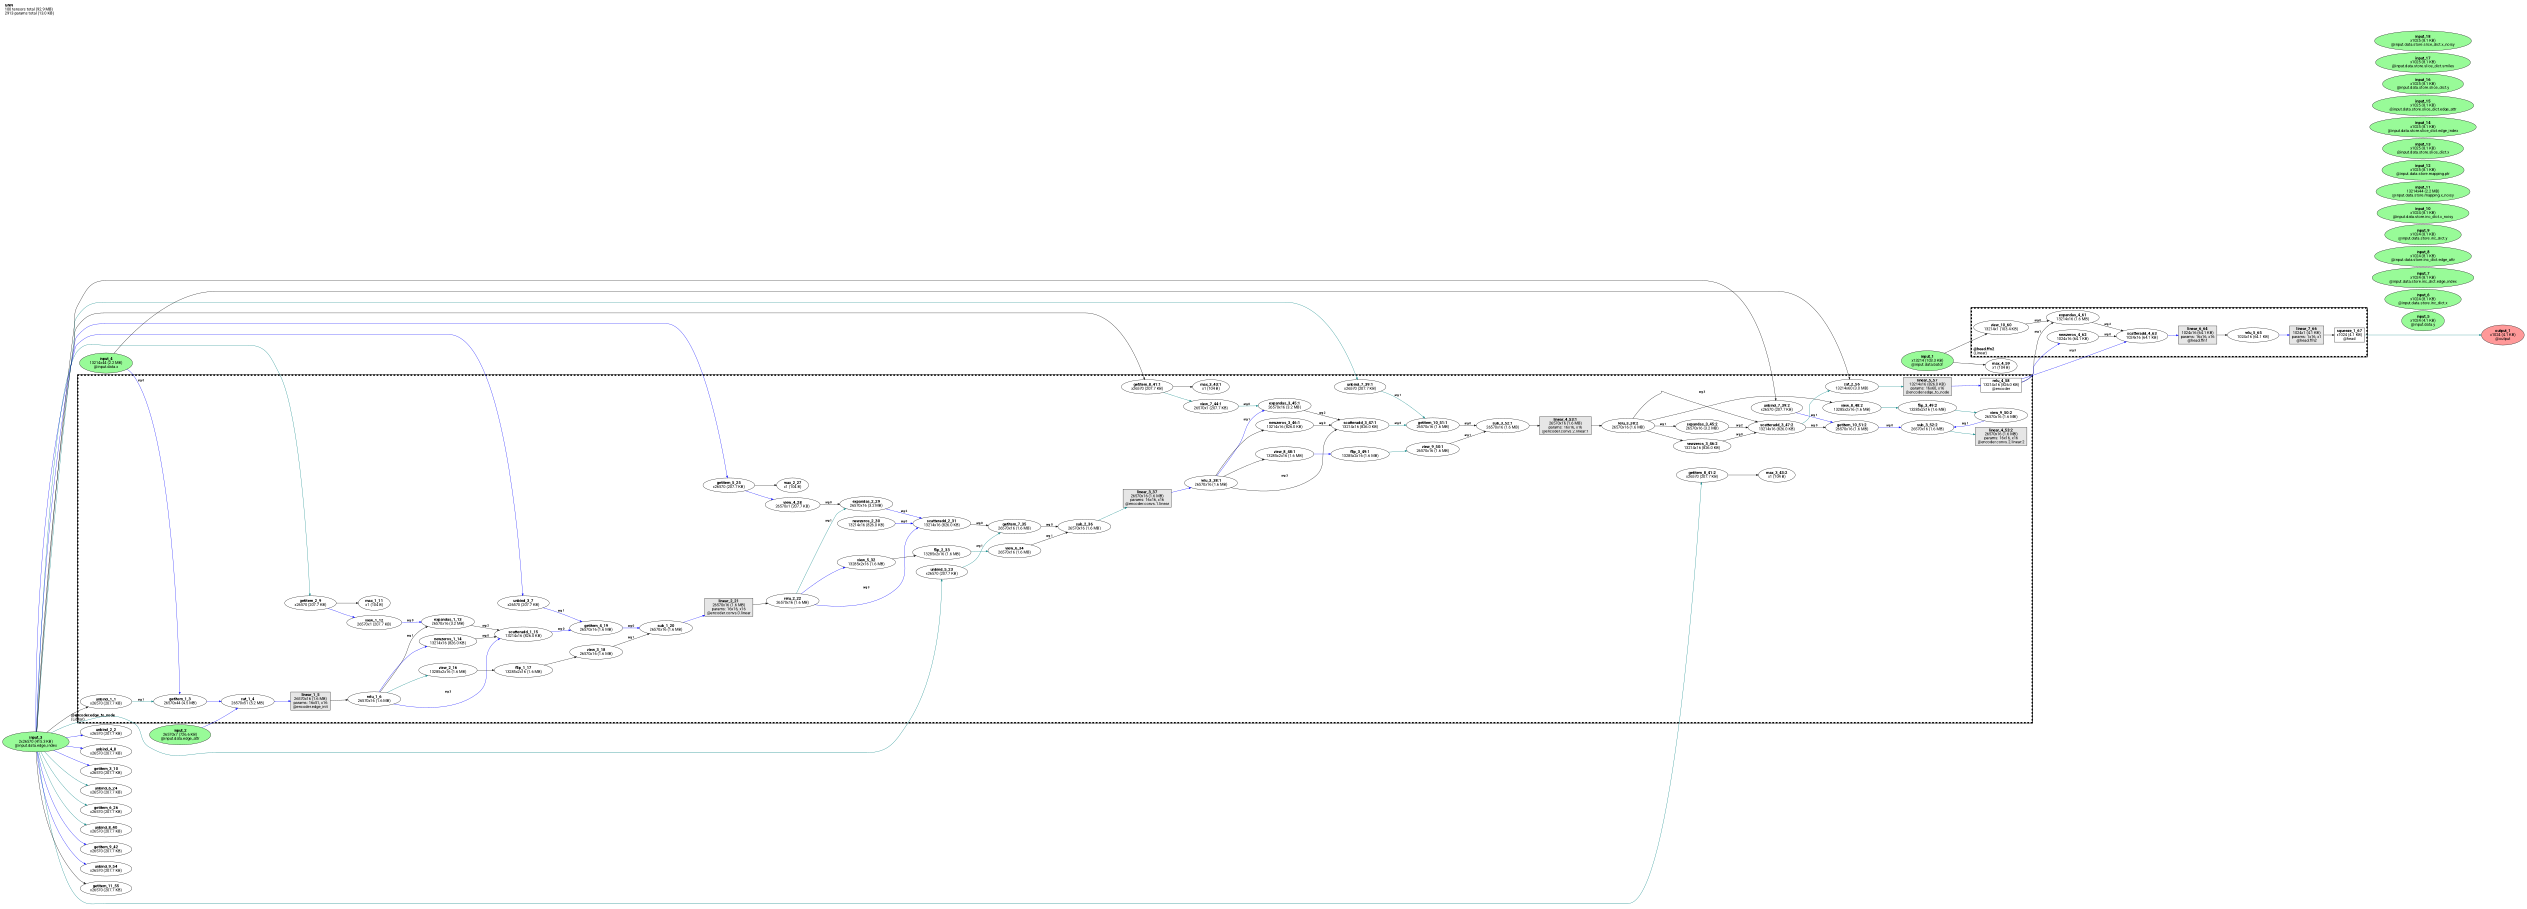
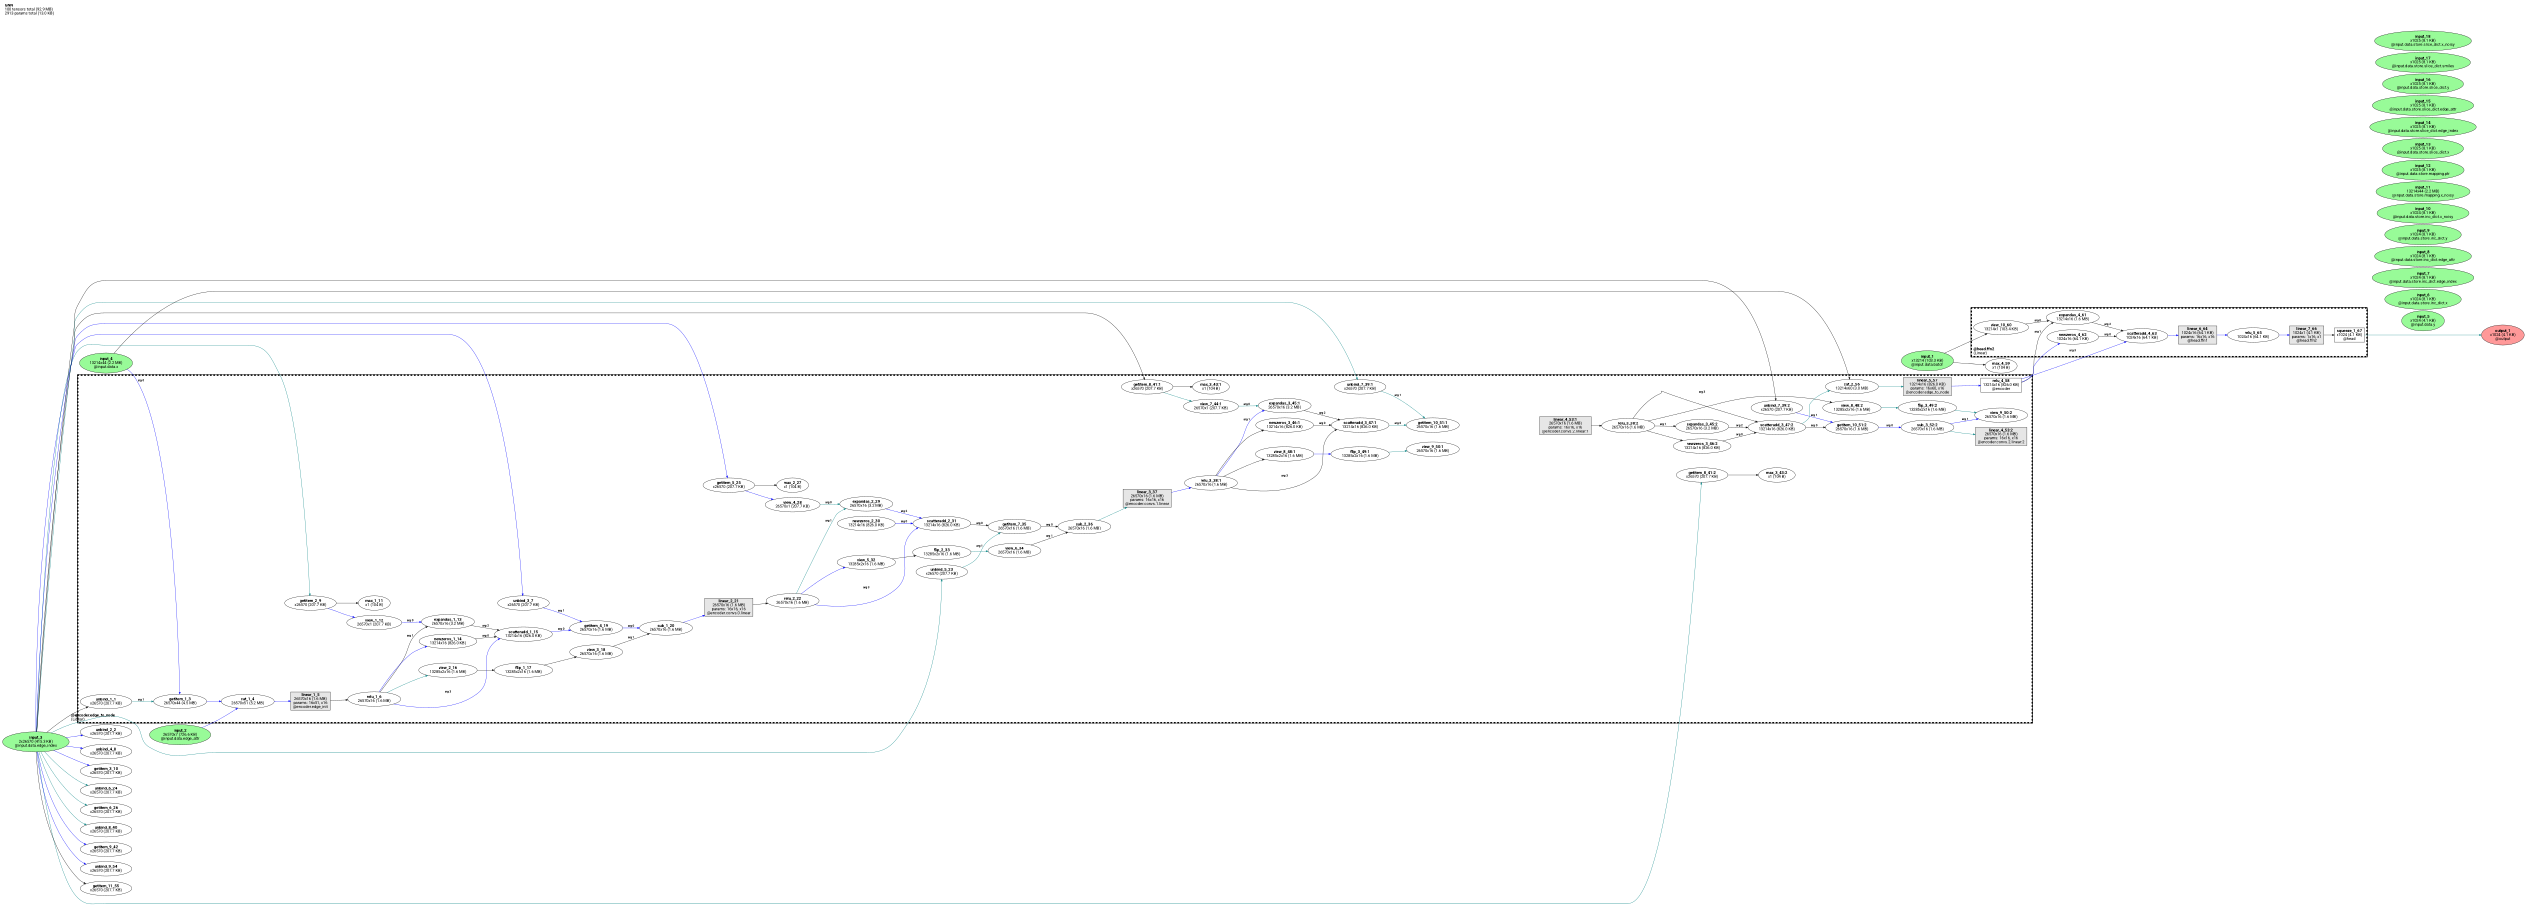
edge "linear_6_64" -> "relu_5_65": color black -> blue
edge "view_9_50:2" -> "sub_3_52:2": reversed
node "sub_3_52:1": removed
edge "view_4_28" -> "expandas_2_29": color black -> teal
